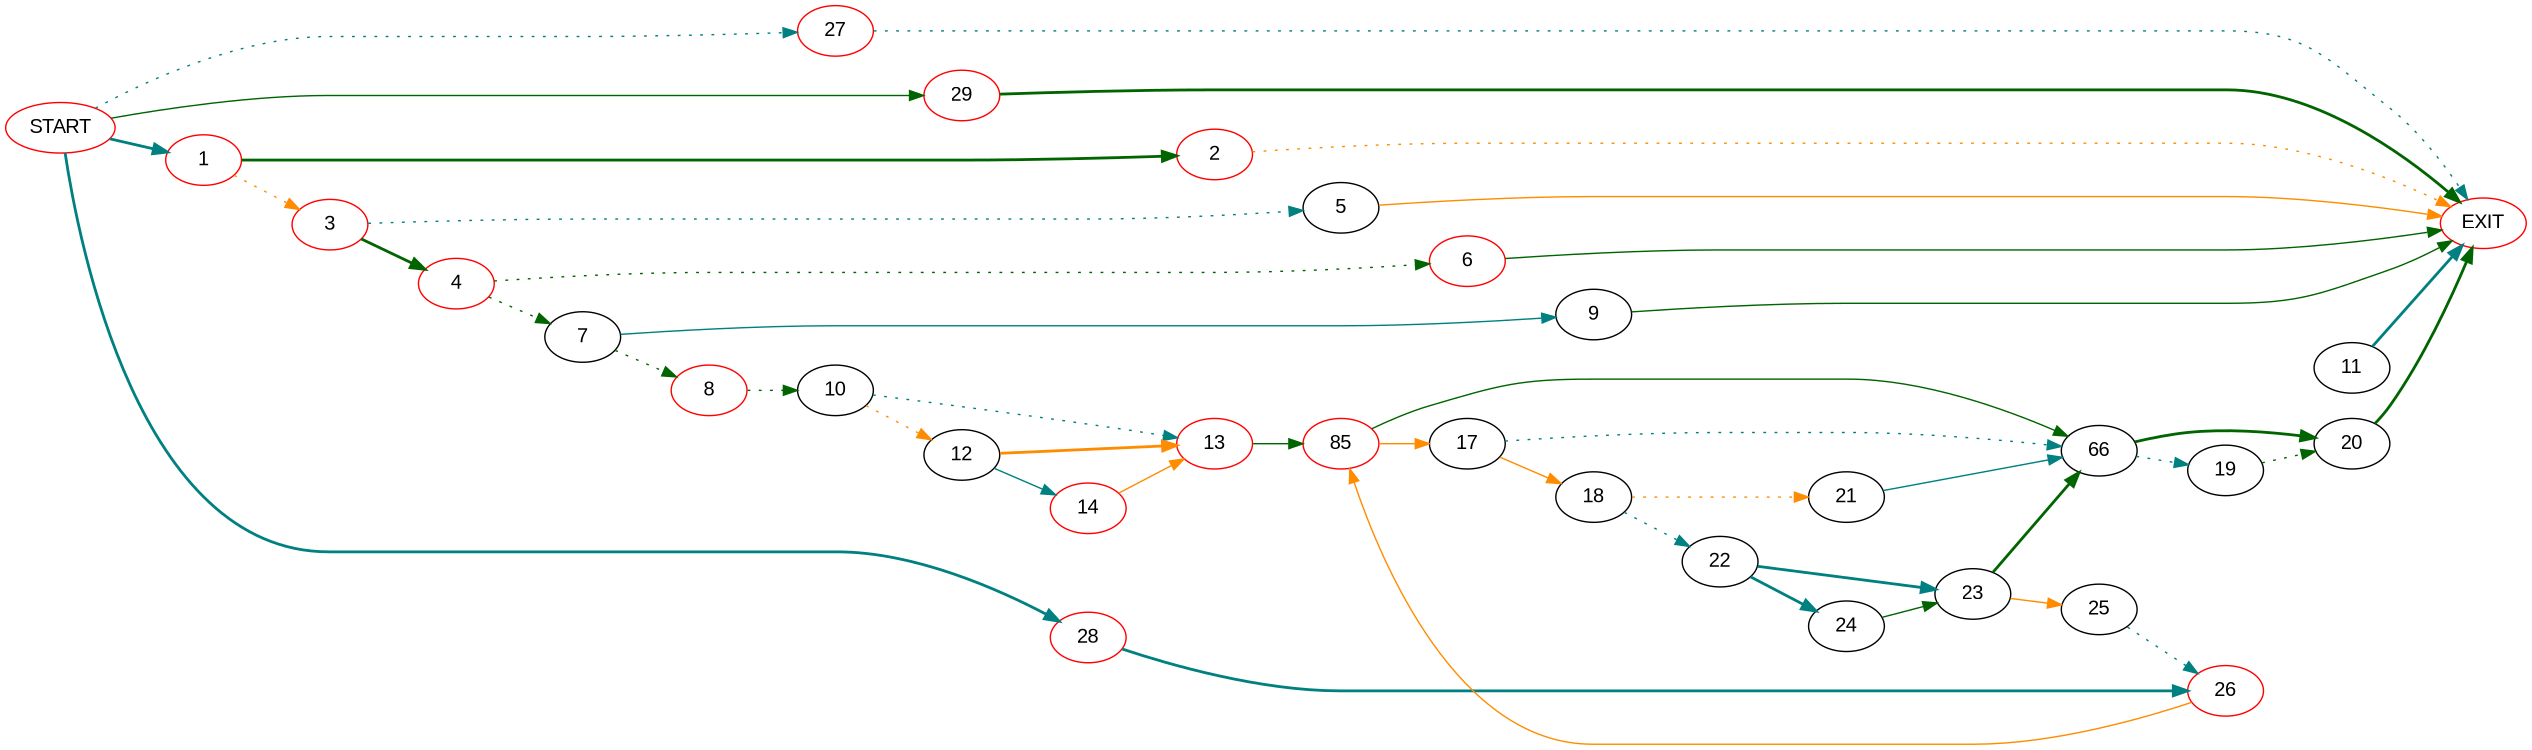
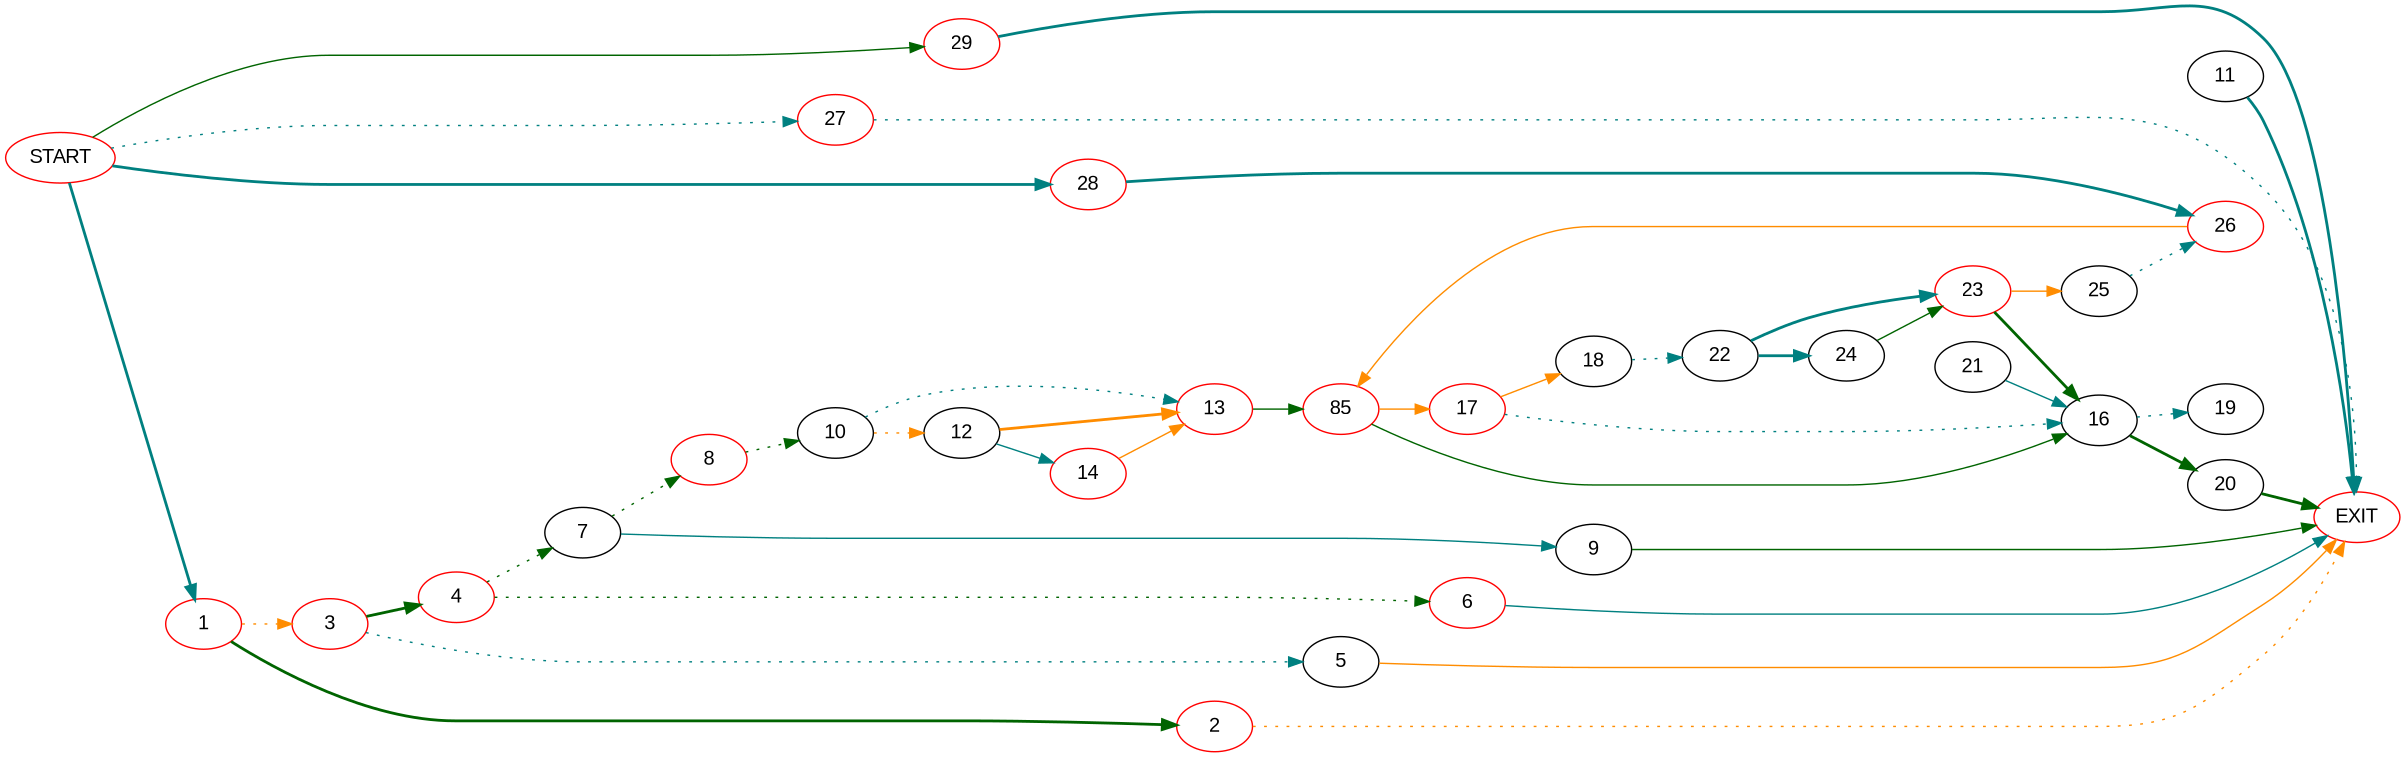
edge "29" -> "EXIT": color darkgreen -> teal
edge "6" -> "EXIT": color darkgreen -> teal
node "17": color black -> red
node "66": label "66" -> "16"
edge "19" -> "20": removed
edge "18" -> "21": removed
node "23": color black -> red
